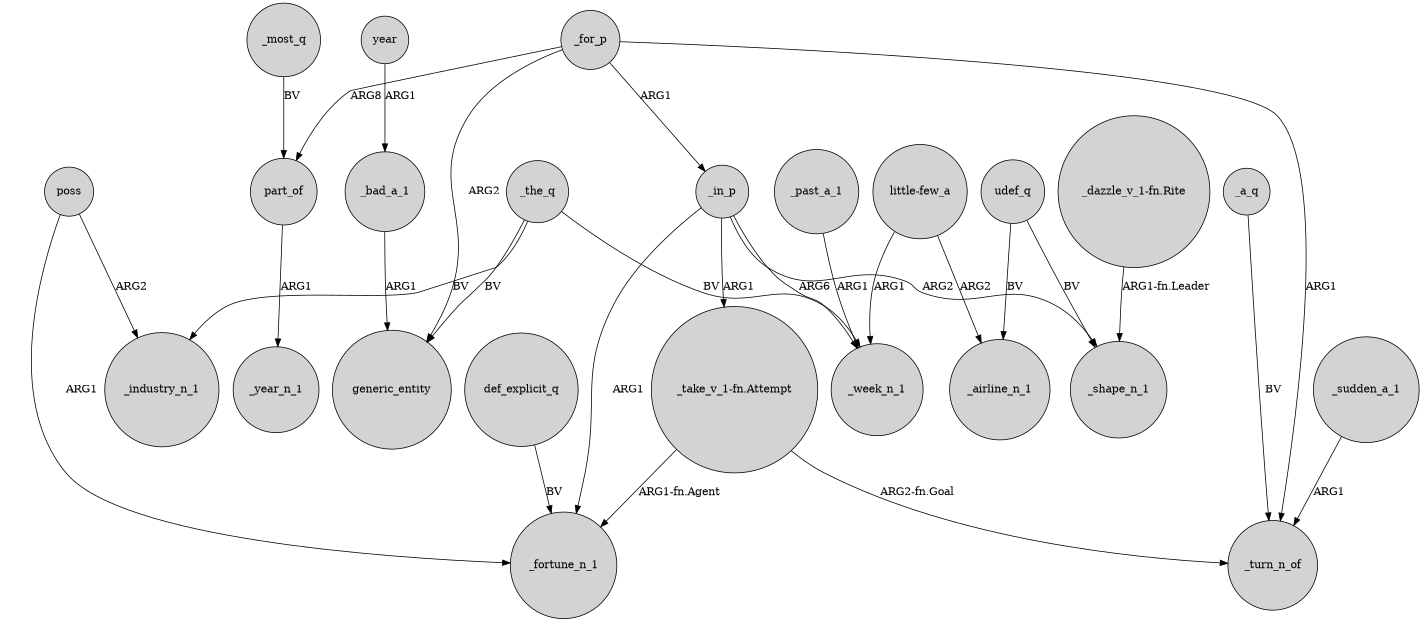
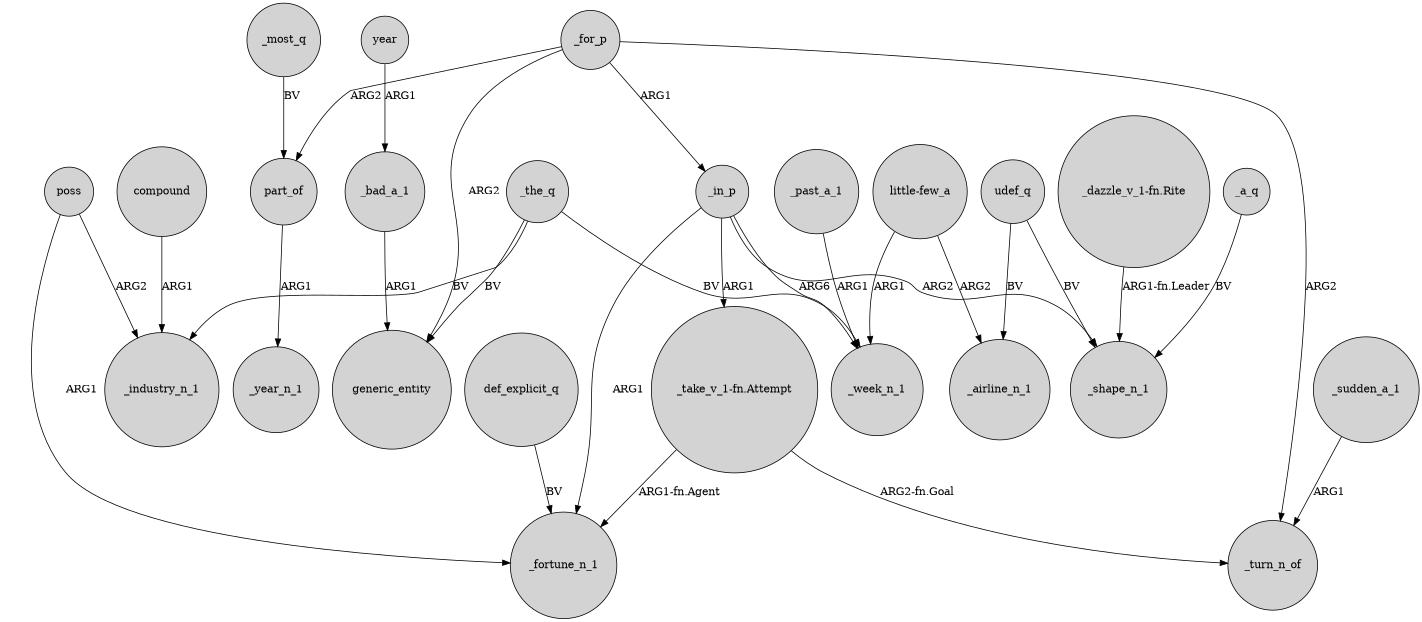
edge "_for_p" -> "part_of": label "ARG8" -> "ARG2"
node "compound": added
edge "_for_p" -> "_turn_n_of": label "ARG1" -> "ARG2"
edge "_a_q" -> "_turn_n_of": now "_a_q" -> "_shape_n_1"
